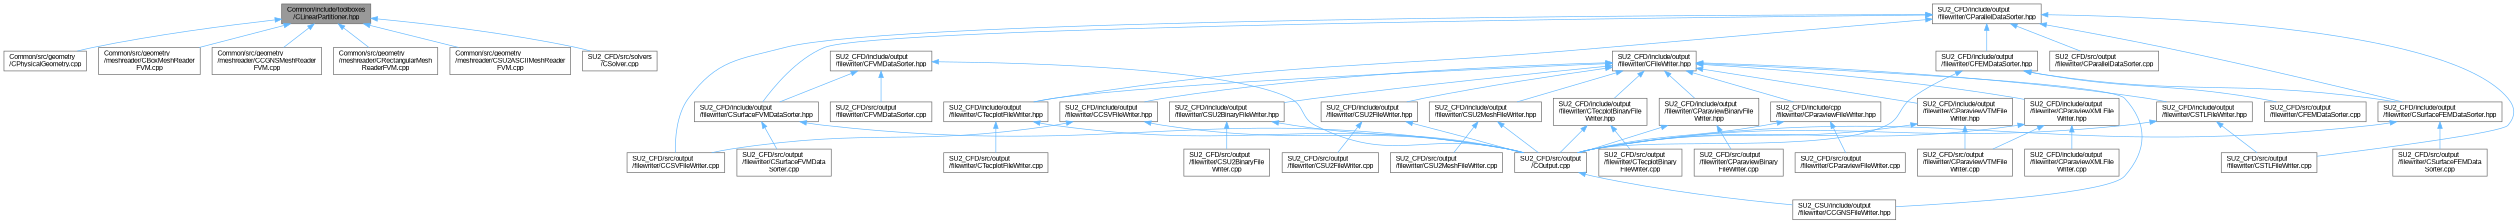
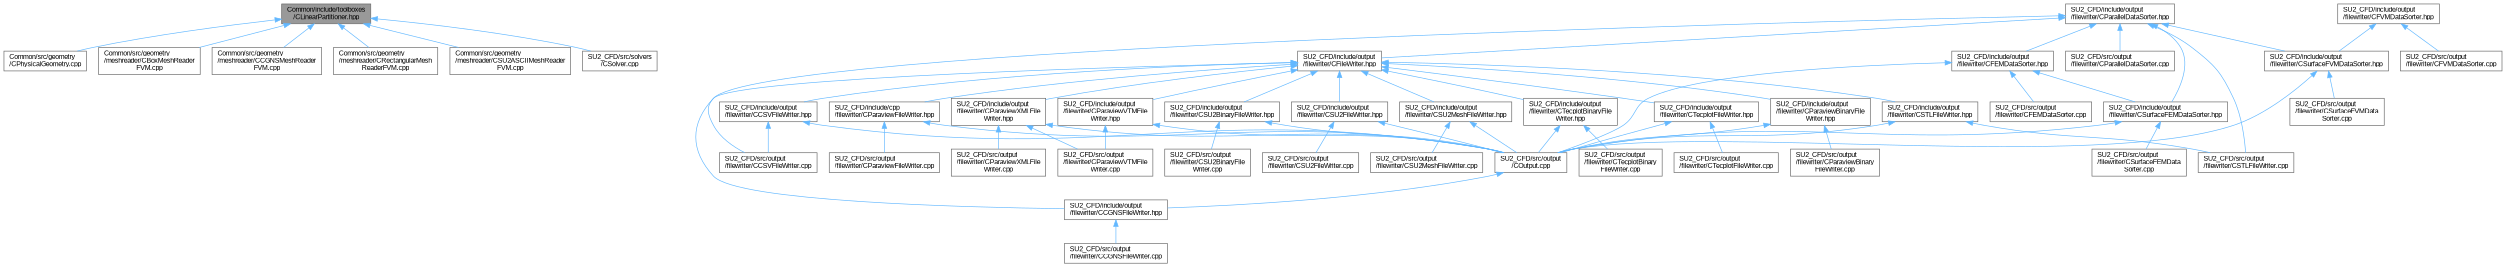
edge "SU2_CFD/include/output /filewriter/CTecplotFileWriter.hpp" -> "SU2_CFD/include/output /filewriter/CParallelDataSorter.hpp": now "SU2_CFD/include/output /filewriter/CFileWriter.hpp" -> "SU2_CFD/include/output /filewriter/CParallelDataSorter.hpp"
edge "SU2_CFD/src/output /COutput.cpp" -> "SU2_CFD/include/output /filewriter/CFVMDataSorter.hpp": removed
node "SU2_CFD/include/output /filewriter/CParaviewXMLFile Writer.cpp": label "SU2_CFD/include/output /filewriter/CParaviewXMLFile Writer.cpp" -> "SU2_CFD/src/output /filewriter/CParaviewXMLFile Writer.cpp"
node "SU2_CSU/include/output /filewriter/CCGNSFileWriter.hpp": label "SU2_CSU/include/output /filewriter/CCGNSFileWriter.hpp" -> "SU2_CFD/include/output /filewriter/CCGNSFileWriter.hpp"
node "SU2_CFD/src/output /filewriter/CCGNSFileWriter.cpp": added
